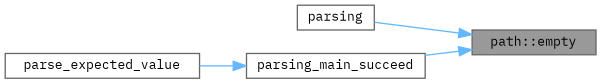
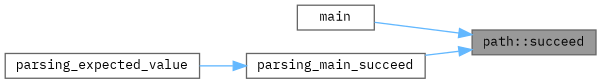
node "parsing": label "parsing" -> "main"
node "path::empty": label "path::empty" -> "path::succeed"
node "parse_expected_value": label "parse_expected_value" -> "parsing_expected_value"
